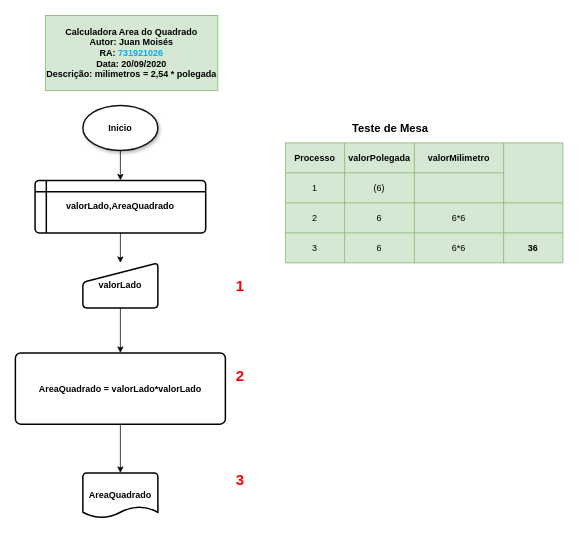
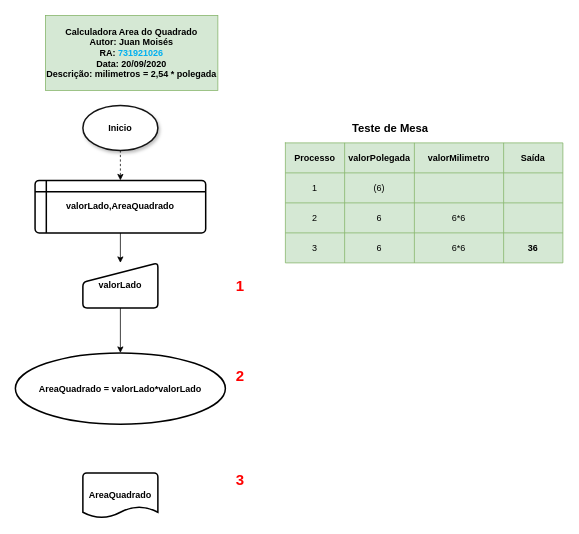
node "Saída": added
edge "Inicio" -> "valorLado,AreaQuadrado": style solid -> dashed
node "AreaQuadrado = valorLado*valorLado": shape rounded rectangle -> ellipse
edge "AreaQuadrado = valorLado*valorLado" -> "AreaQuadrado": removed
